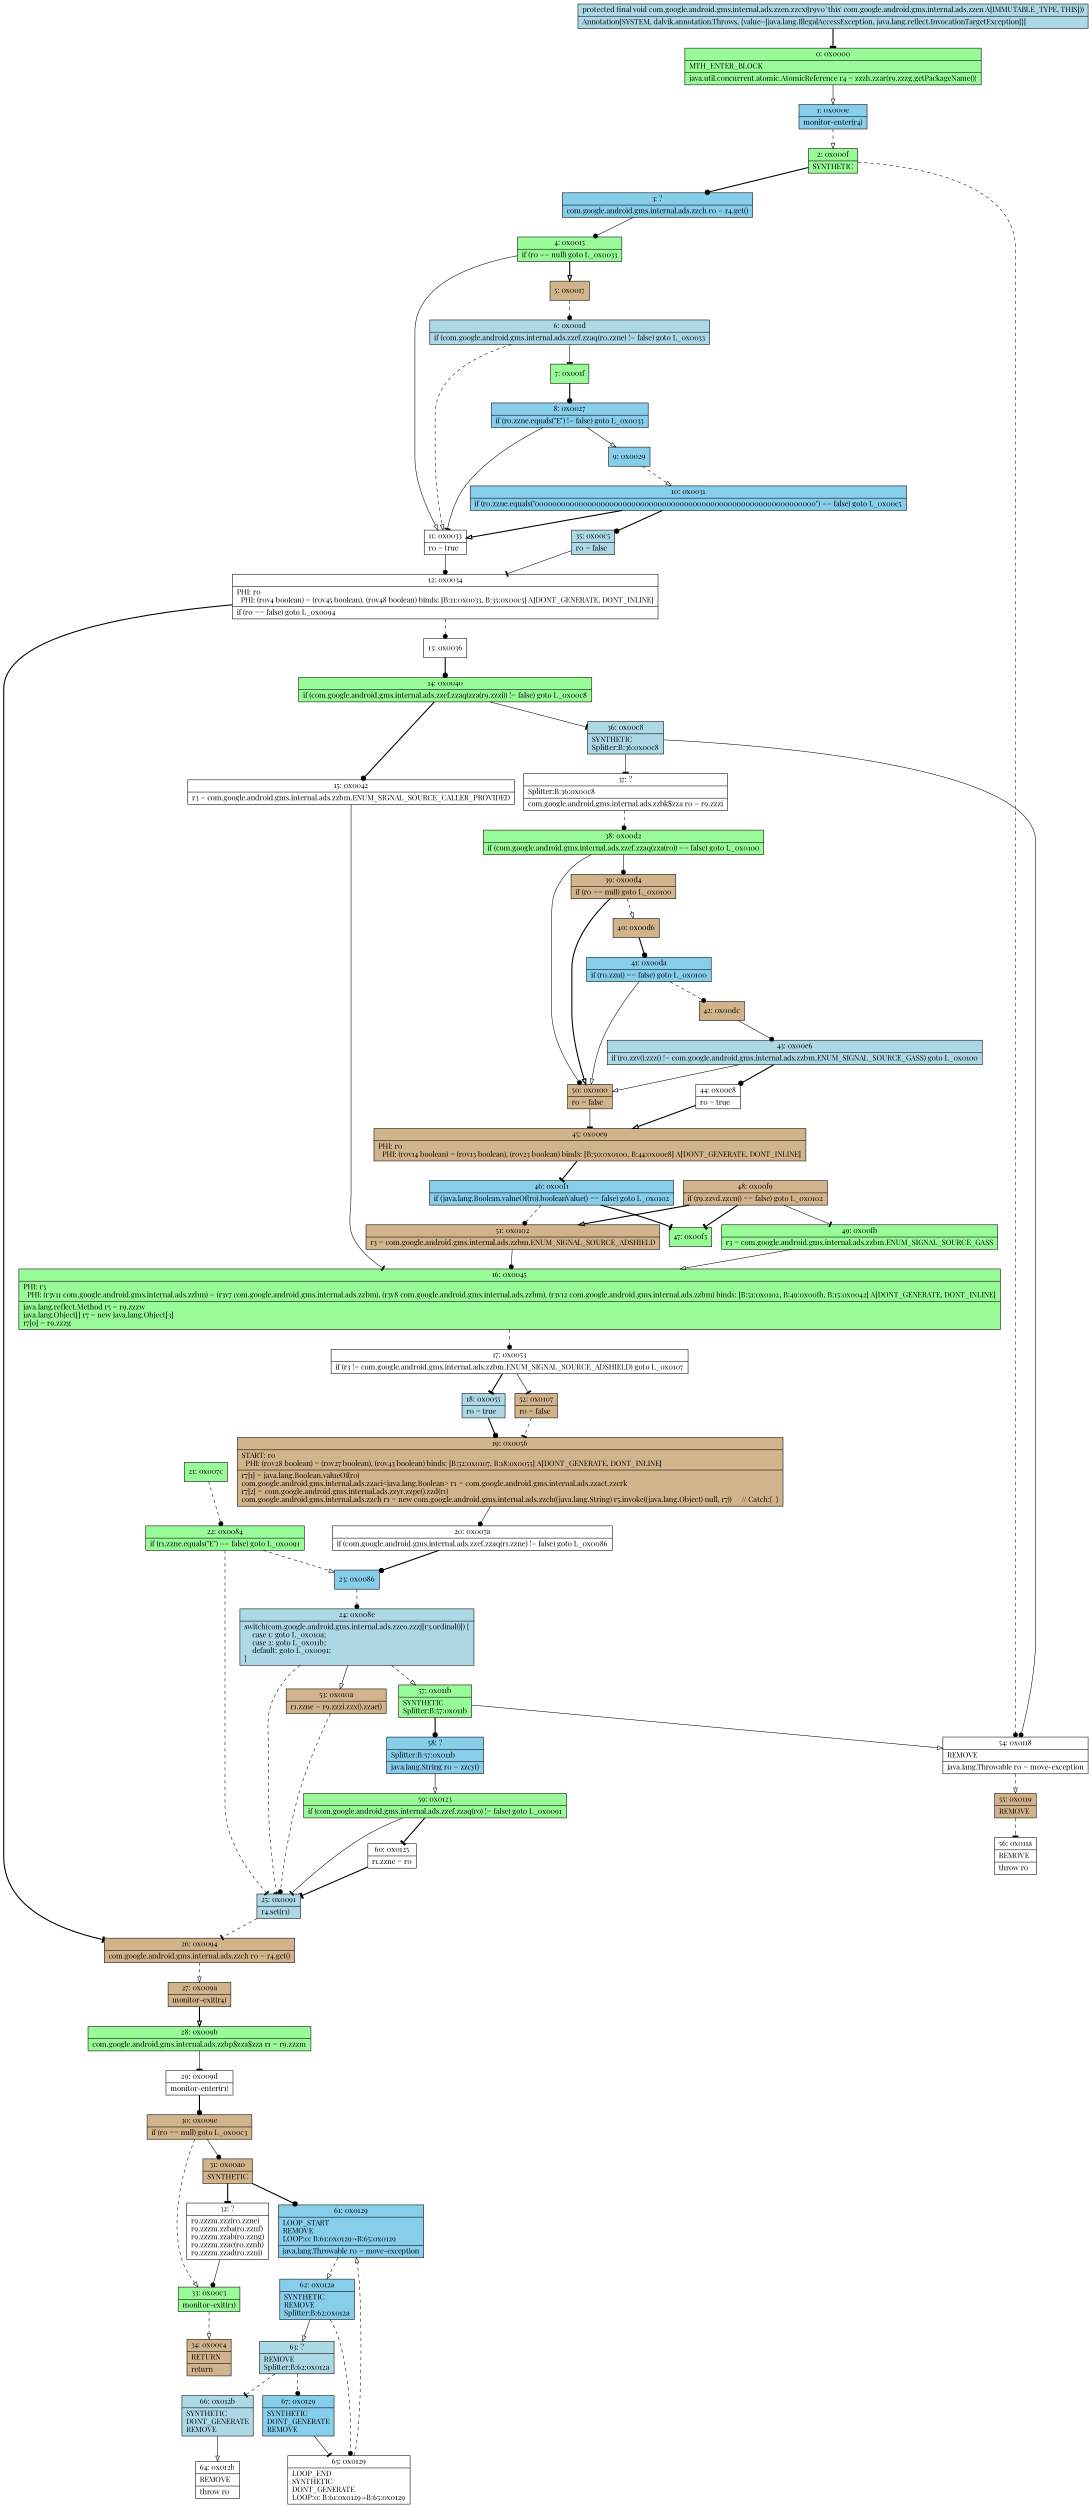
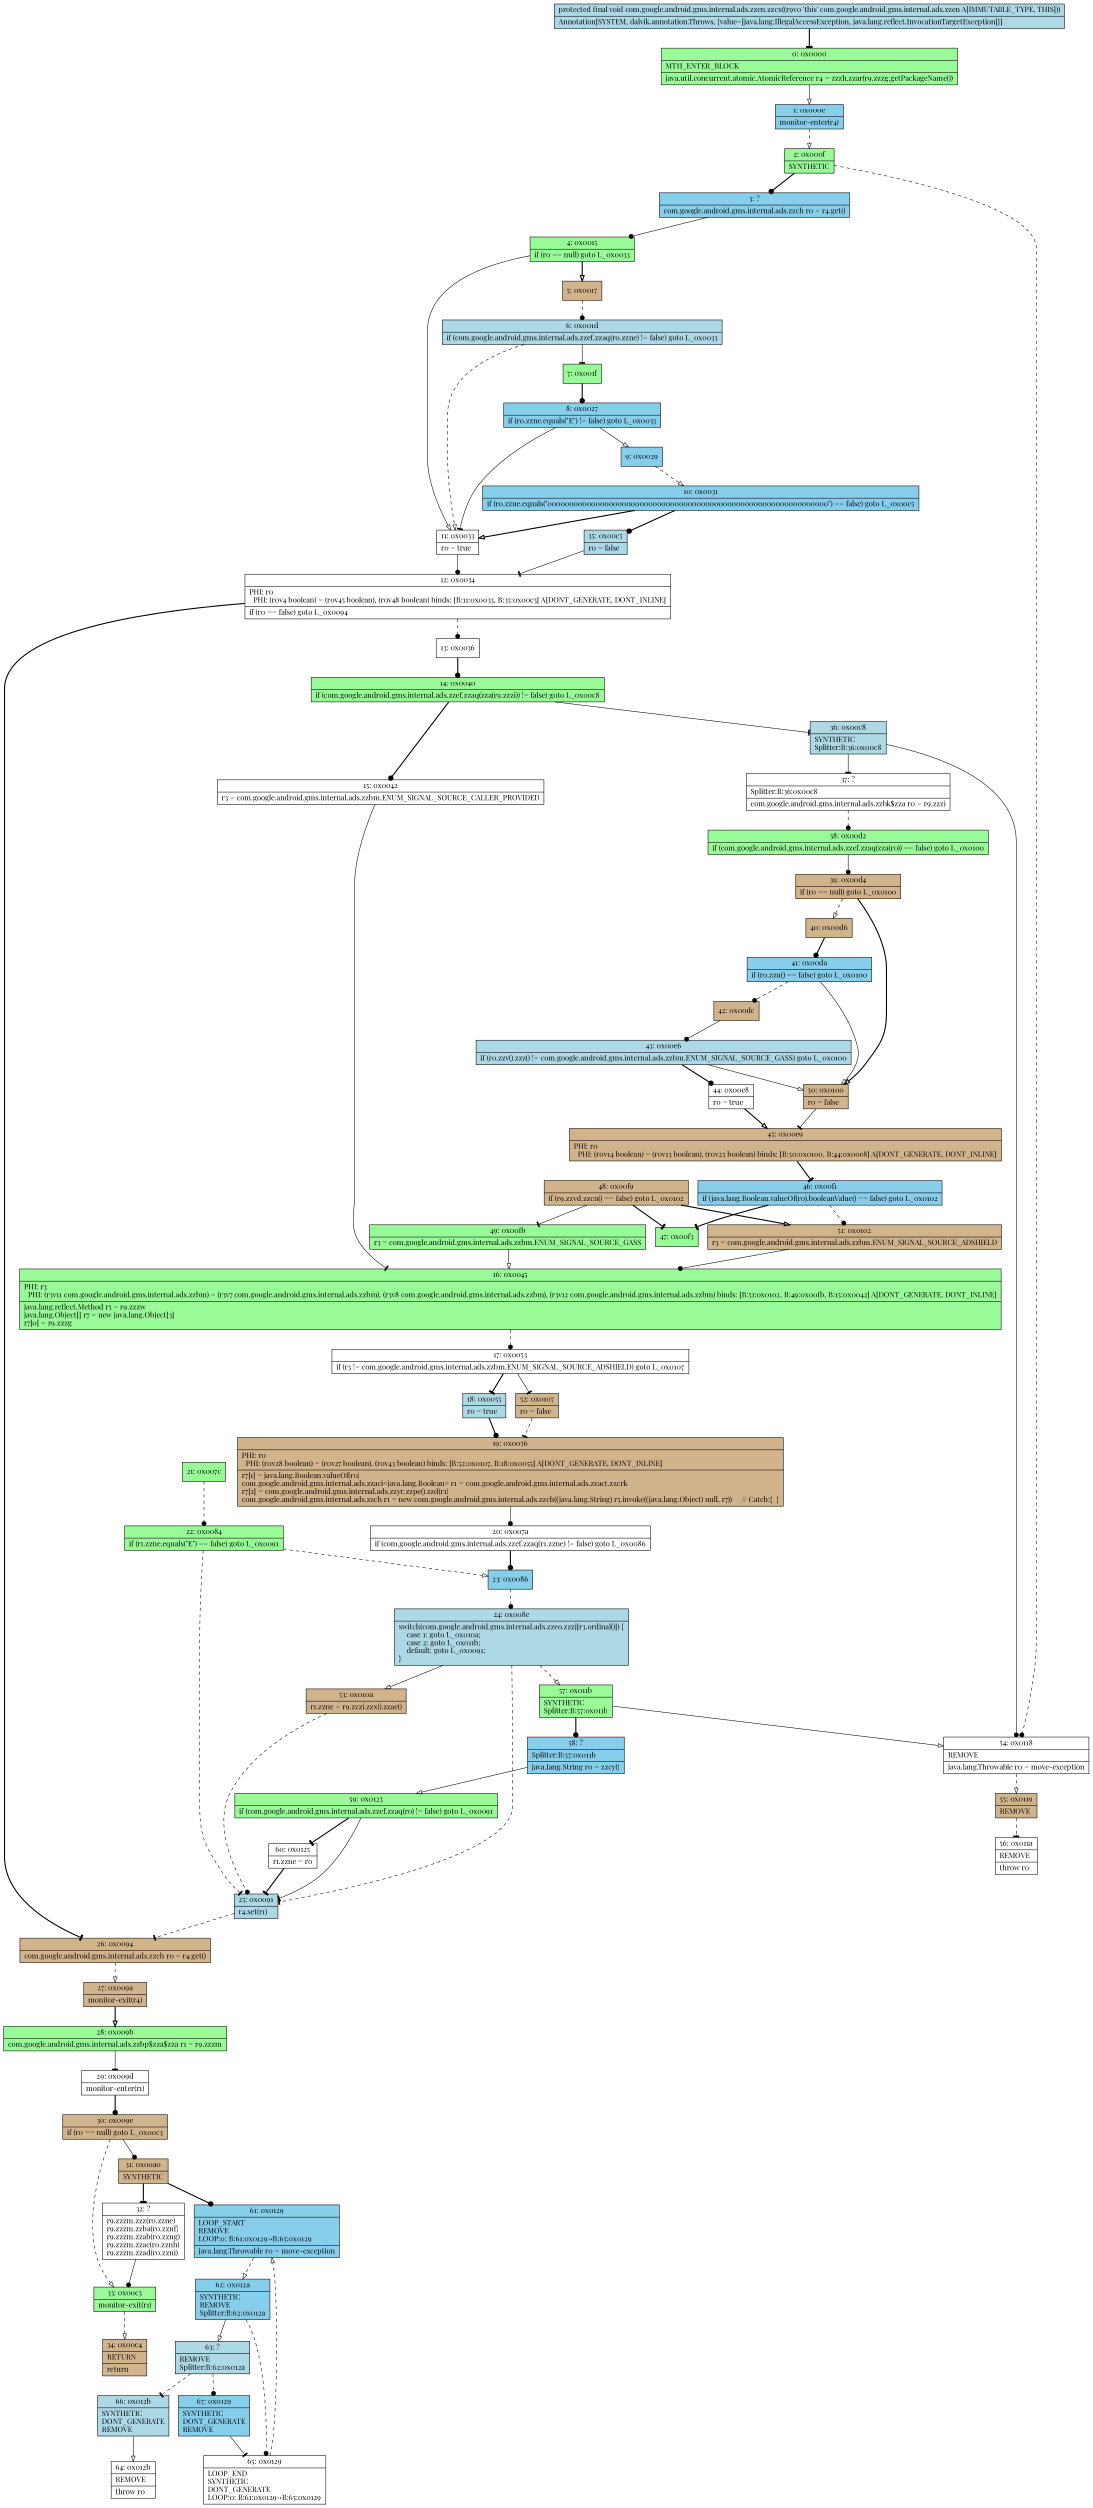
edge "38: 0x00d2" -> "50: 0x0100": removed
node "19: 0x0056": text "START: r0" -> "PHI: r0"
